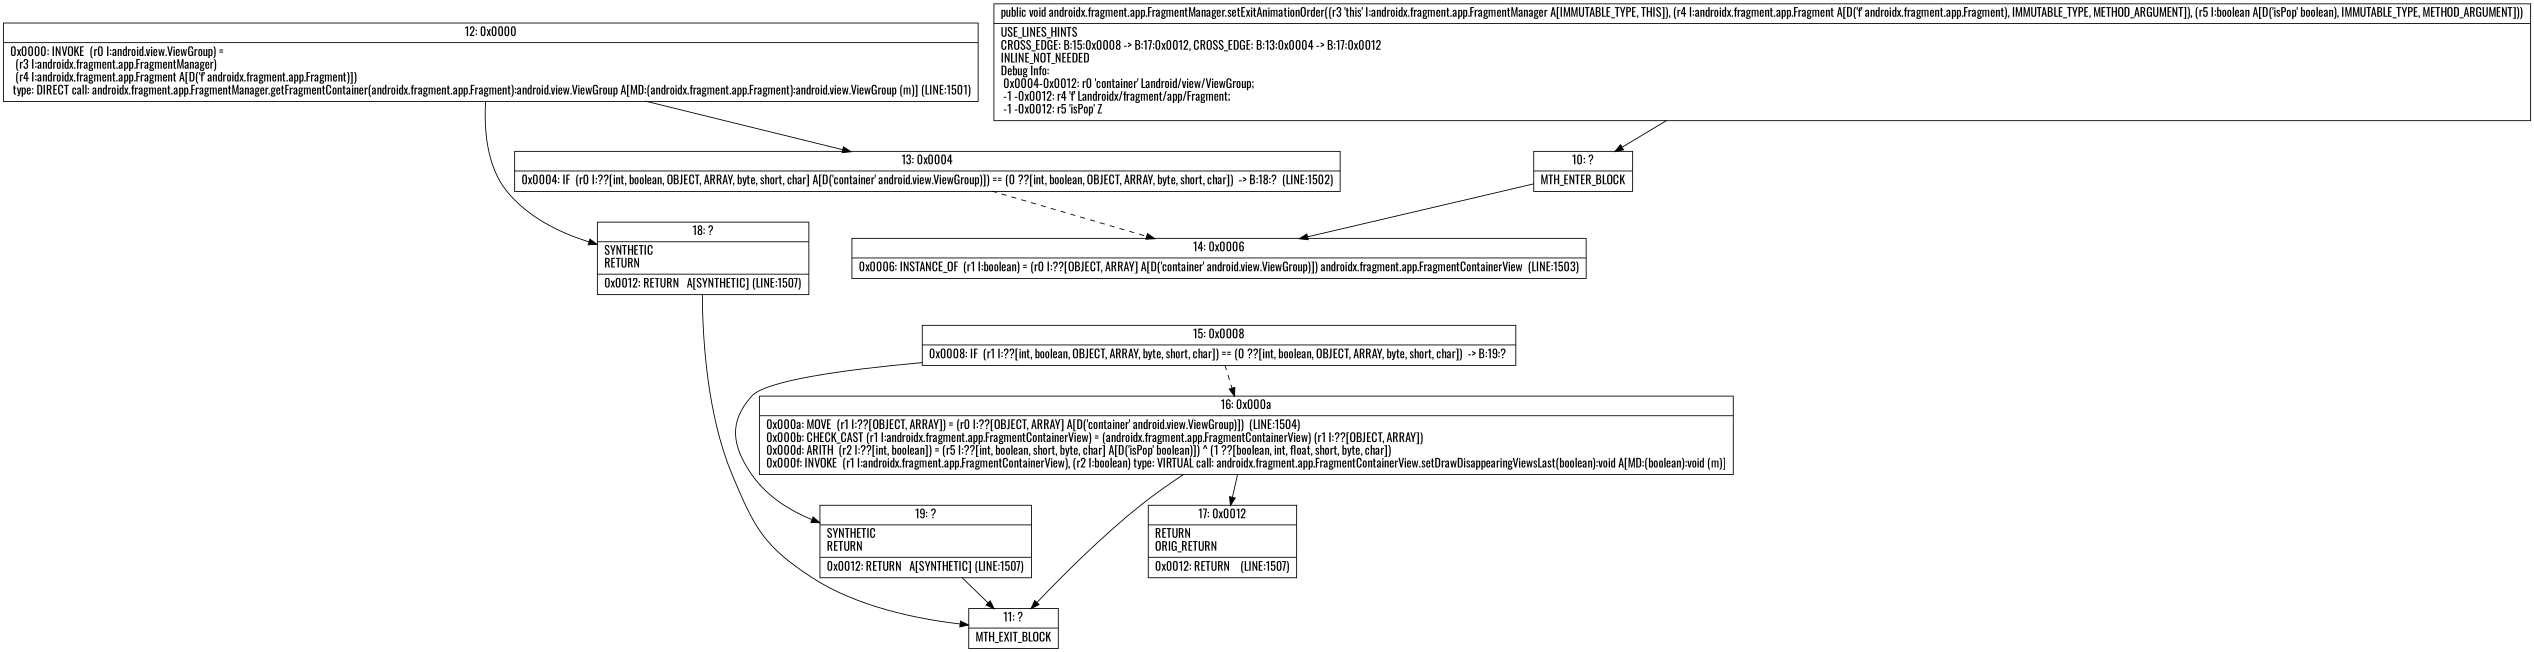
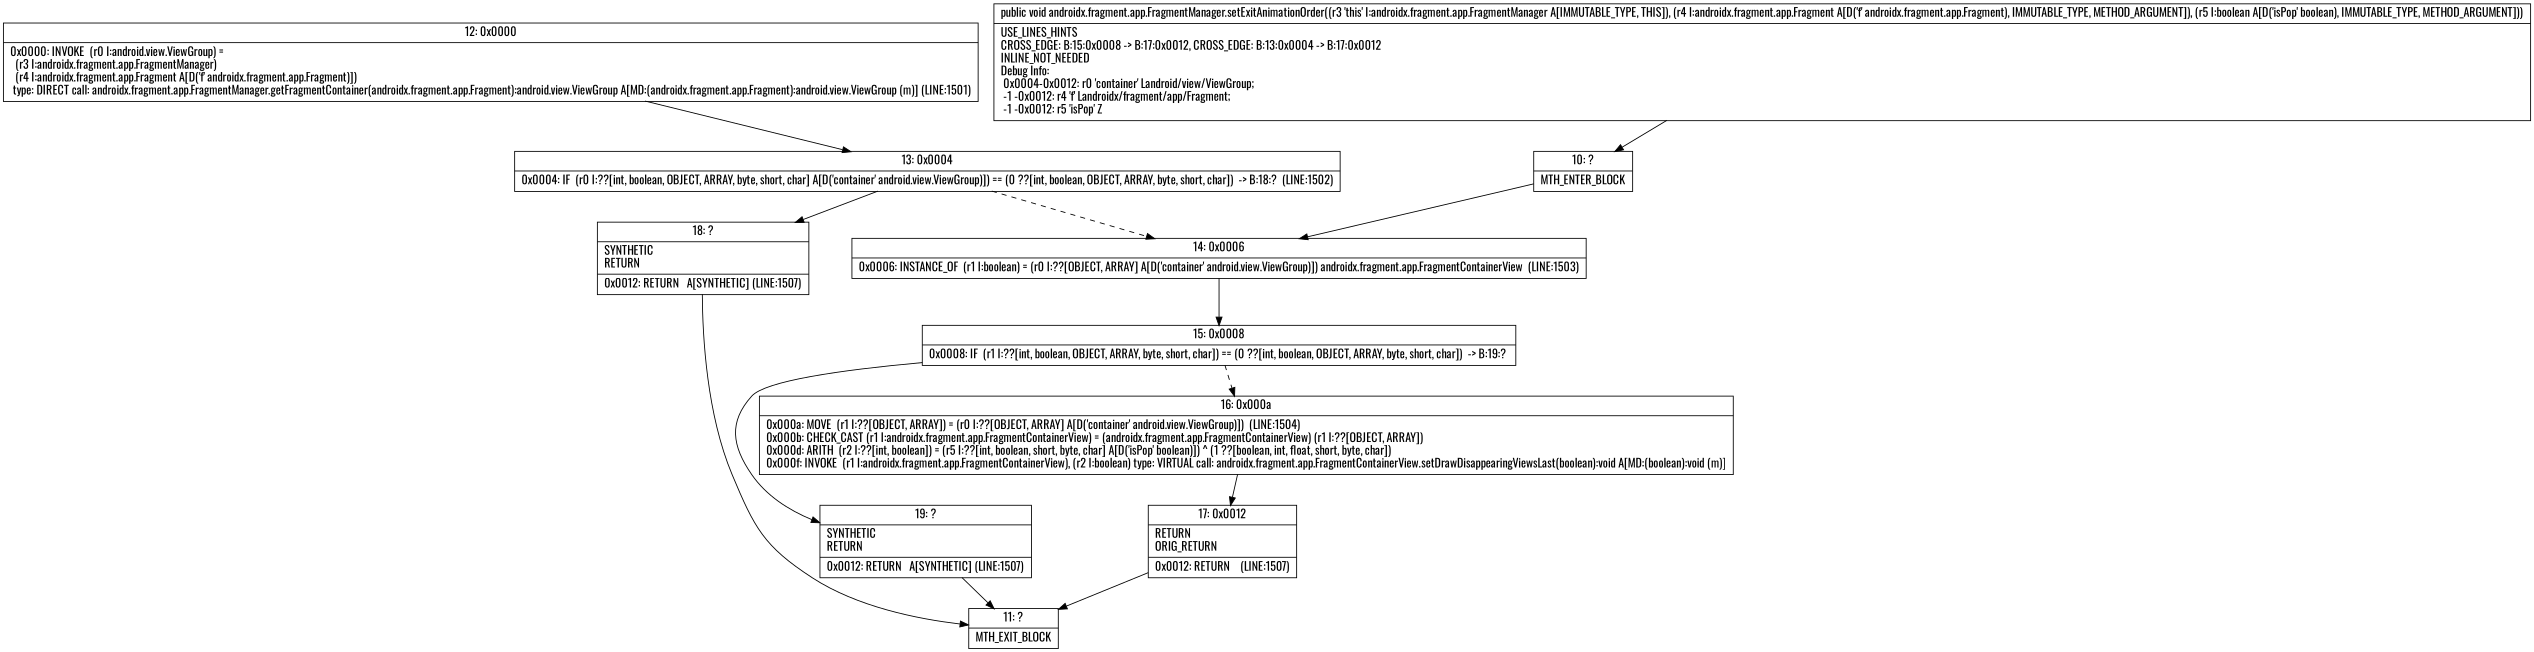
edge "12: 0x0000" -> "18: ?": now "13: 0x0004" -> "18: ?"
edge "14: 0x0006" -> "15: 0x0008": added
edge "16: 0x000a" -> "11: ?": now "17: 0x0012" -> "11: ?"
